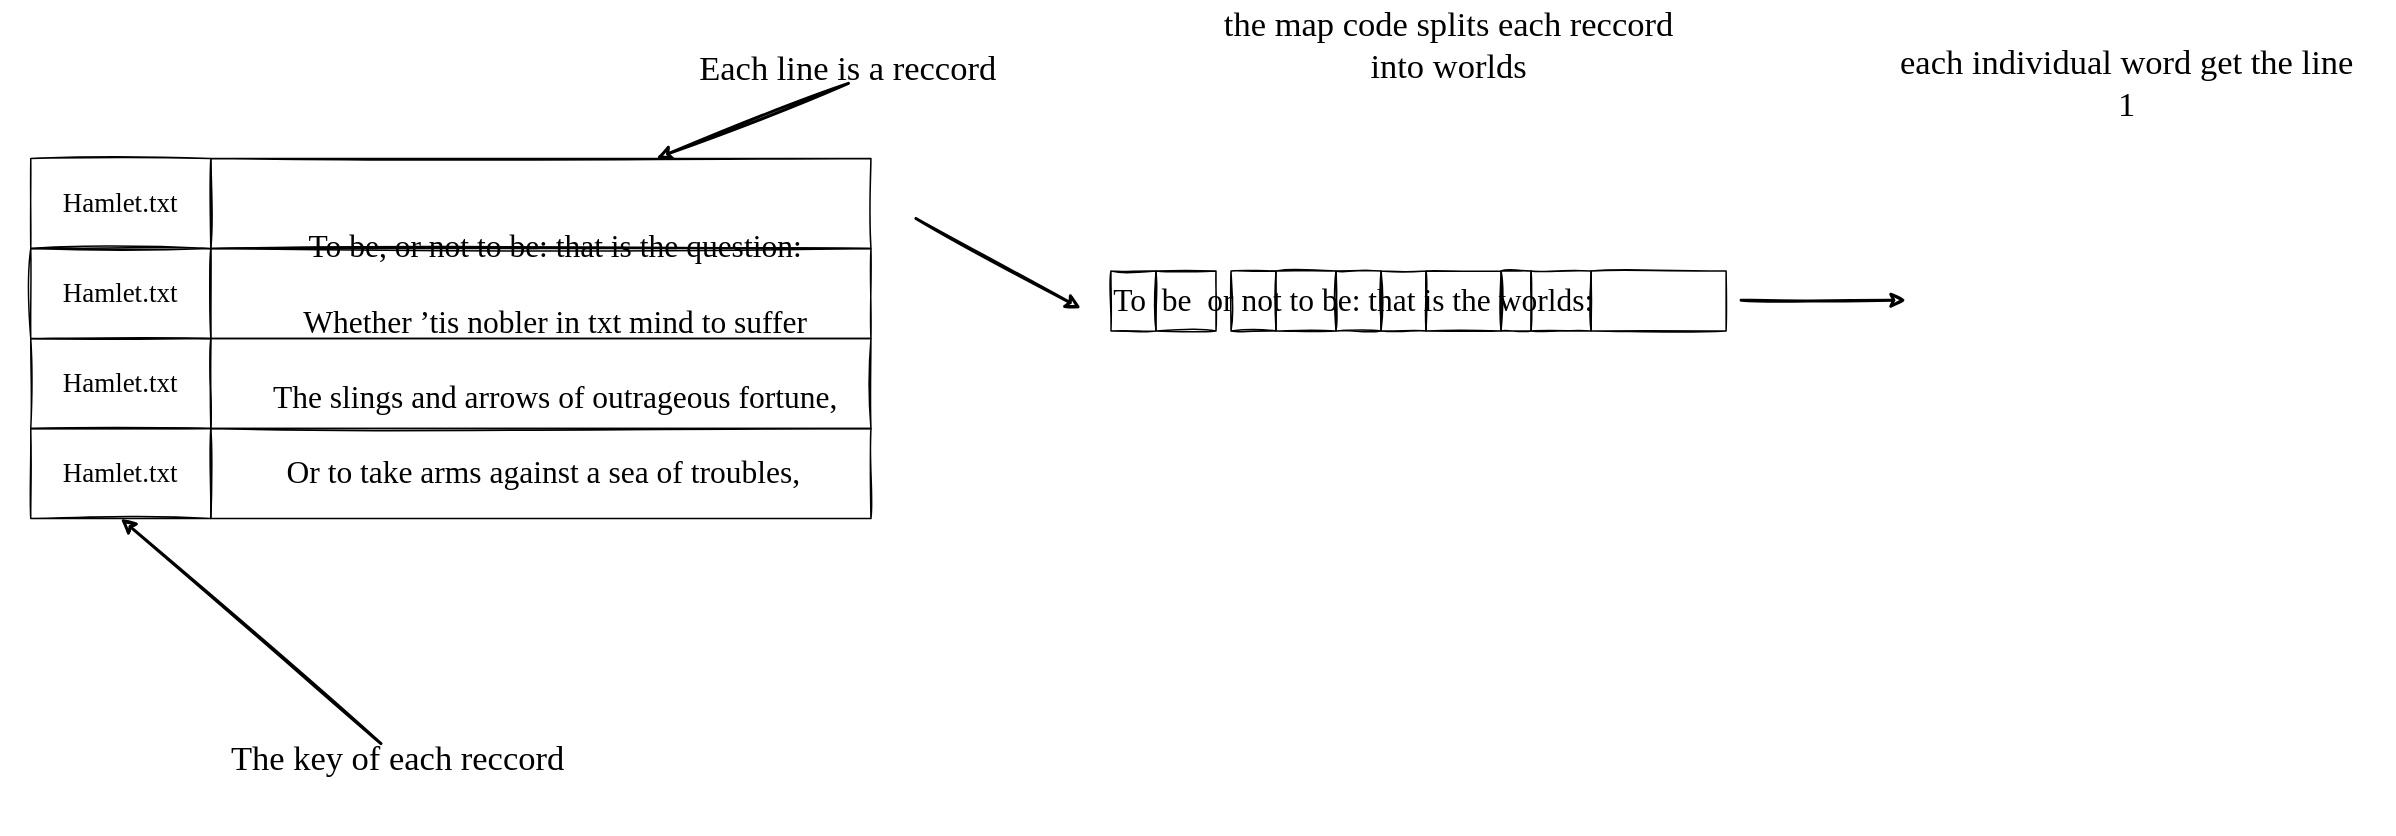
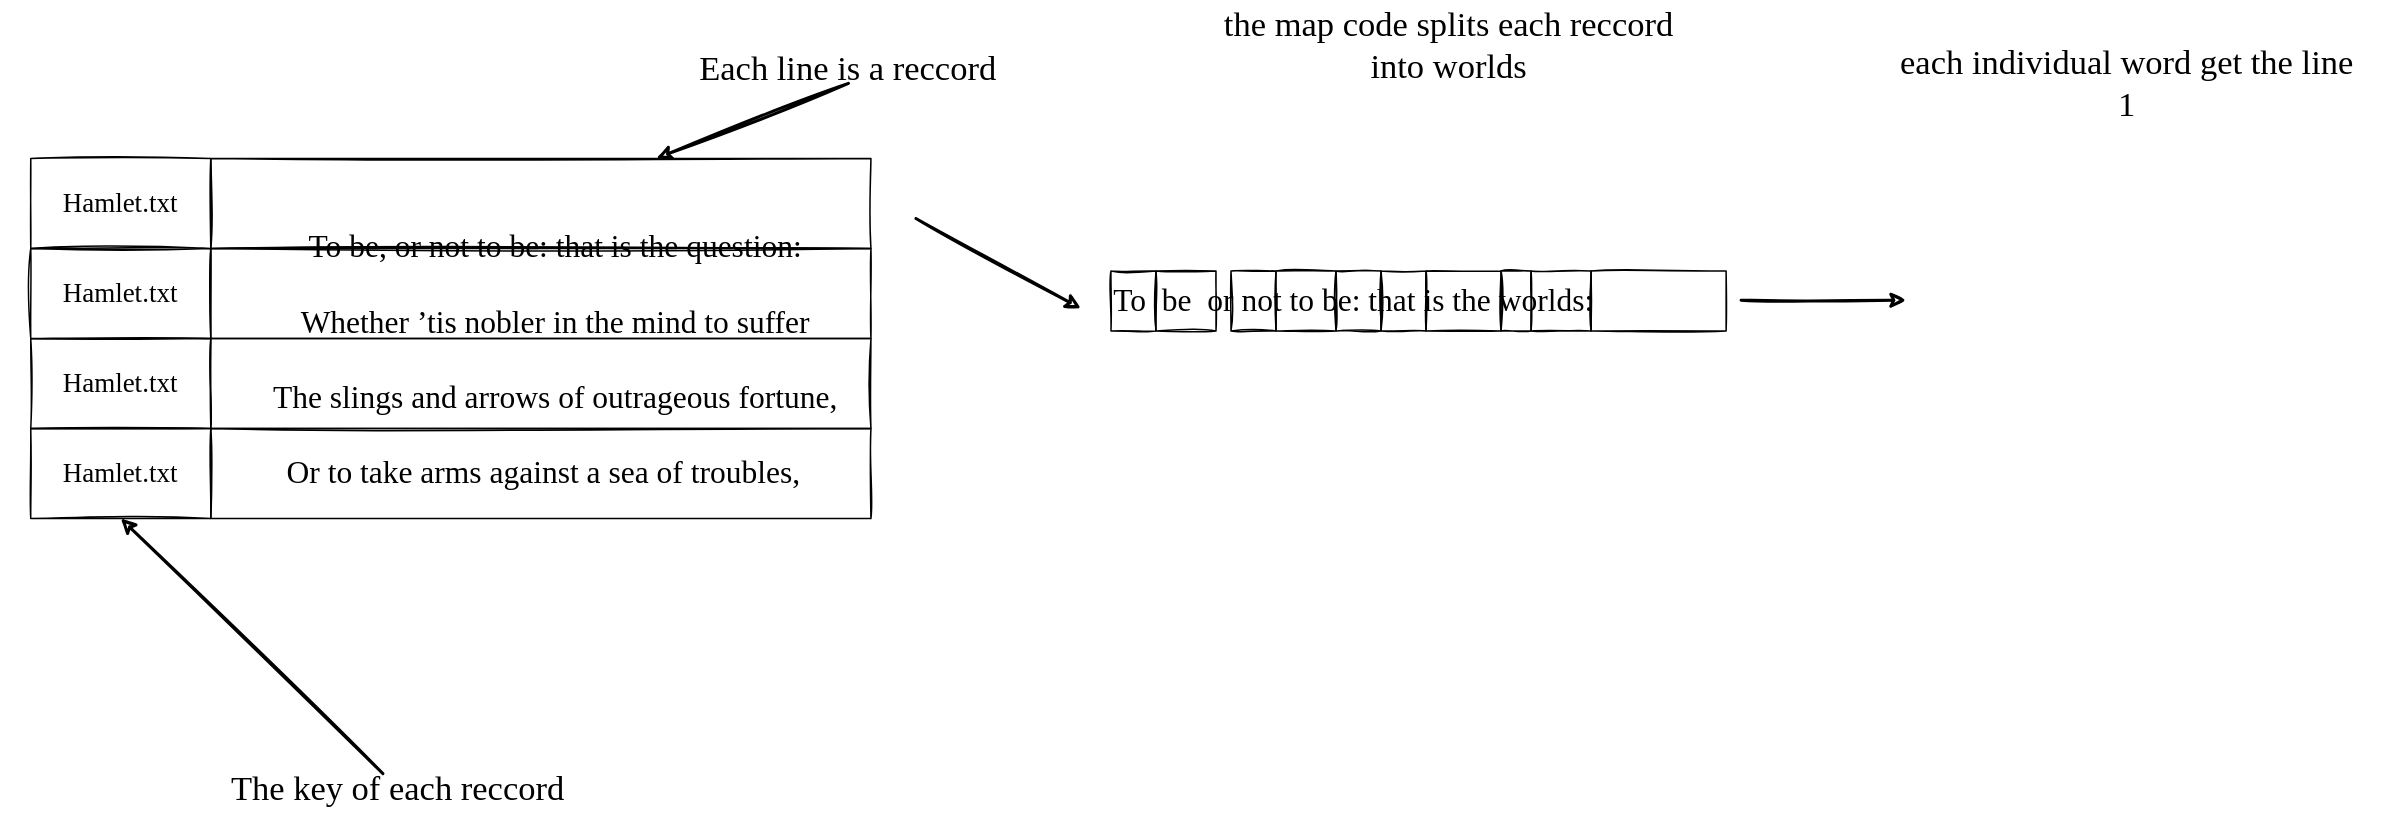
node "To be, or not to be: that is the question: Whether ’tis nobler in txt mind to suffer The slings and arrows of outrageous fortune, Or to take arms against a sea of troubles,": label "To be, or not to be: that is the question: Whether ’tis nobler in txt mind to suffer The slings and arrows of outrageous fortune, Or to take arms against a sea of troubles," -> "To be, or not to be: that is the question: Whether ’tis nobler in the mind to suffer The slings and arrows of outrageous fortune, Or to take arms against a sea of troubles,"
node "The key of each reccord": moved (398, 758) -> (398, 788)
